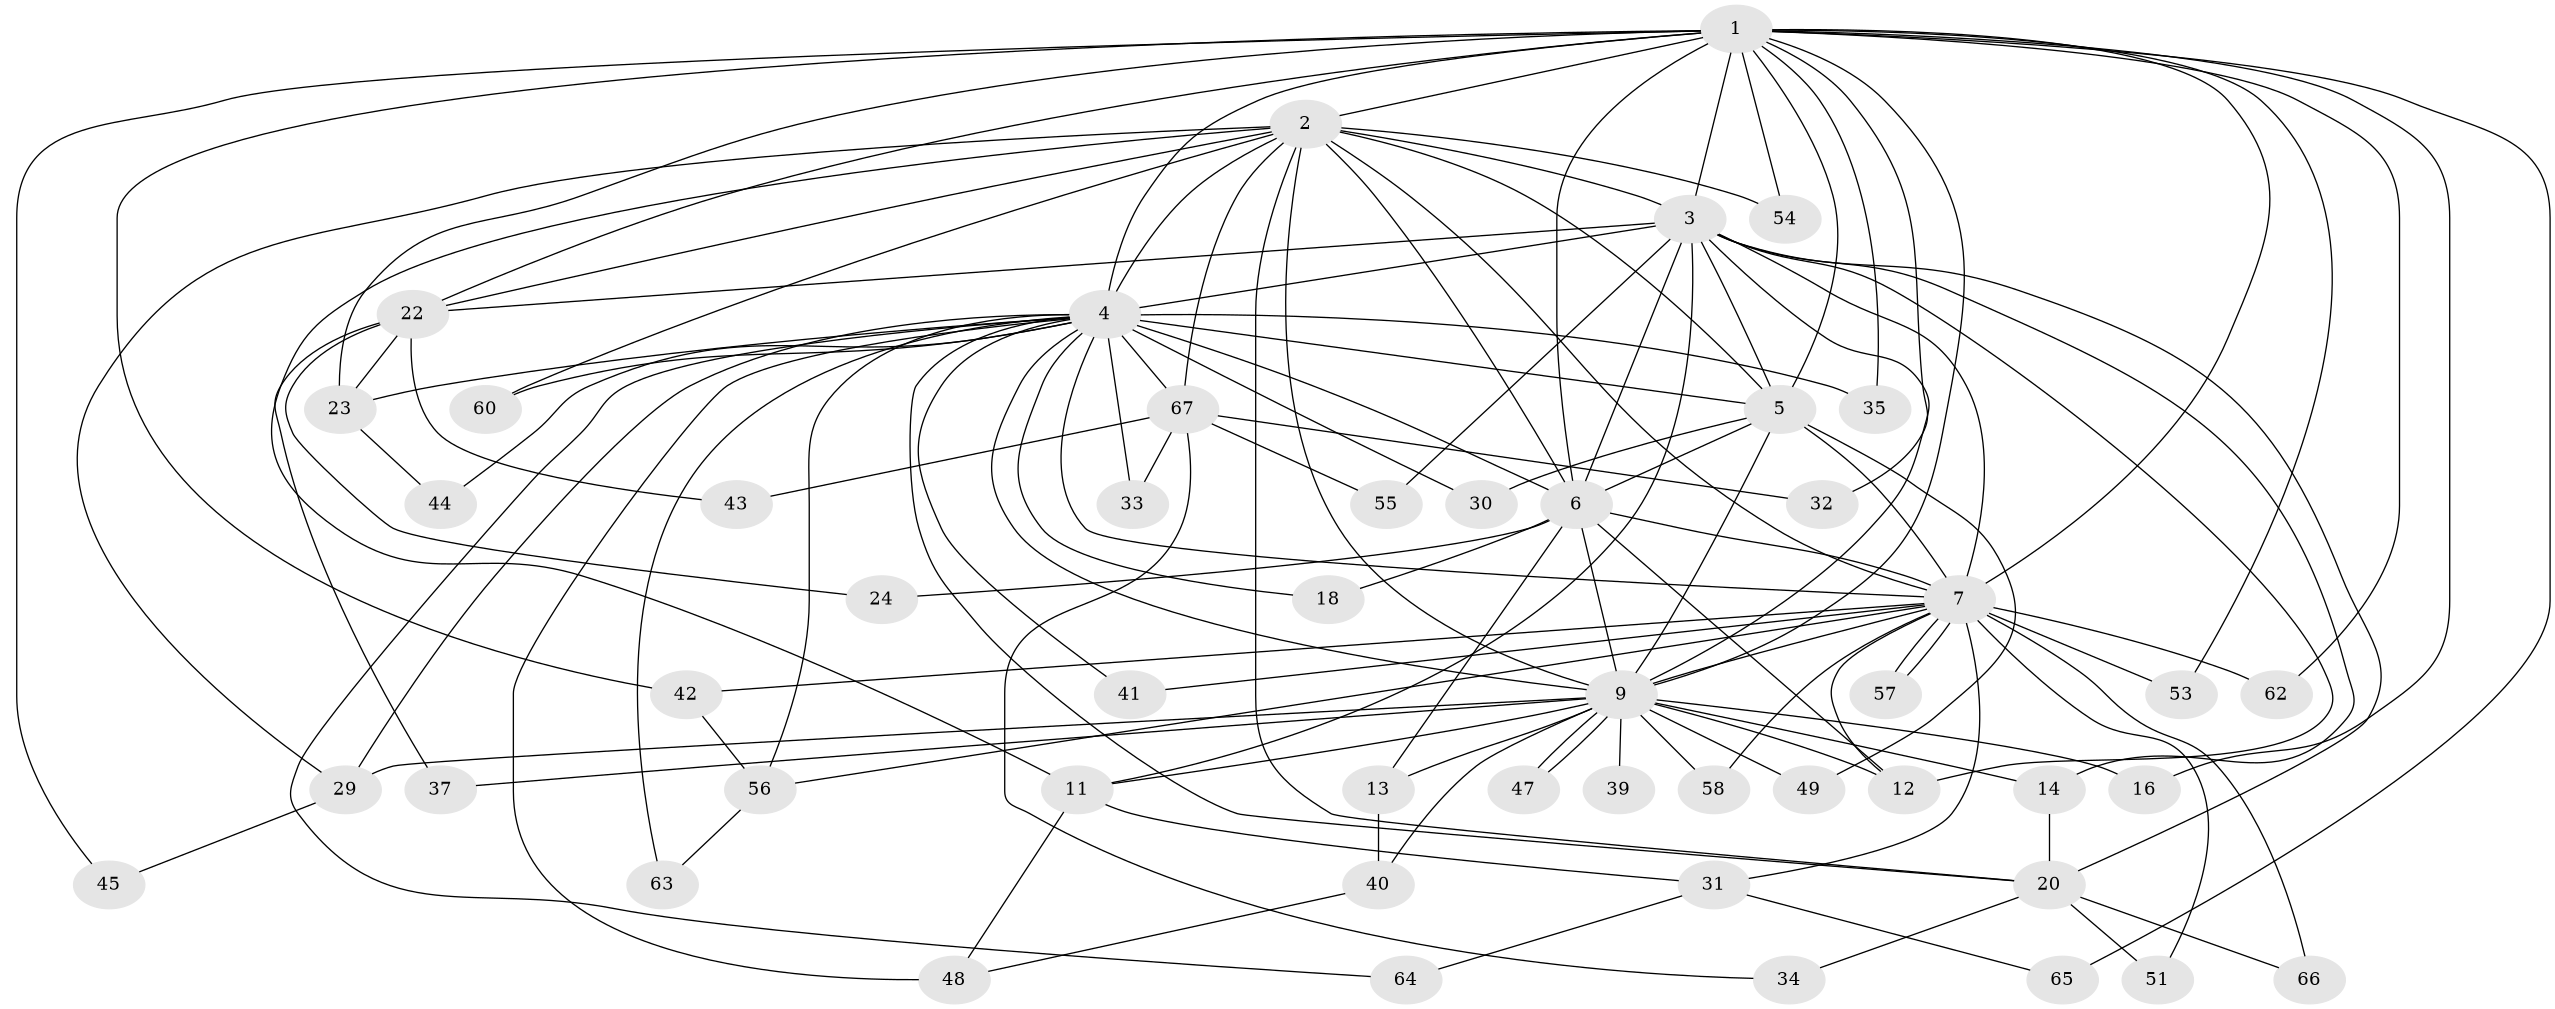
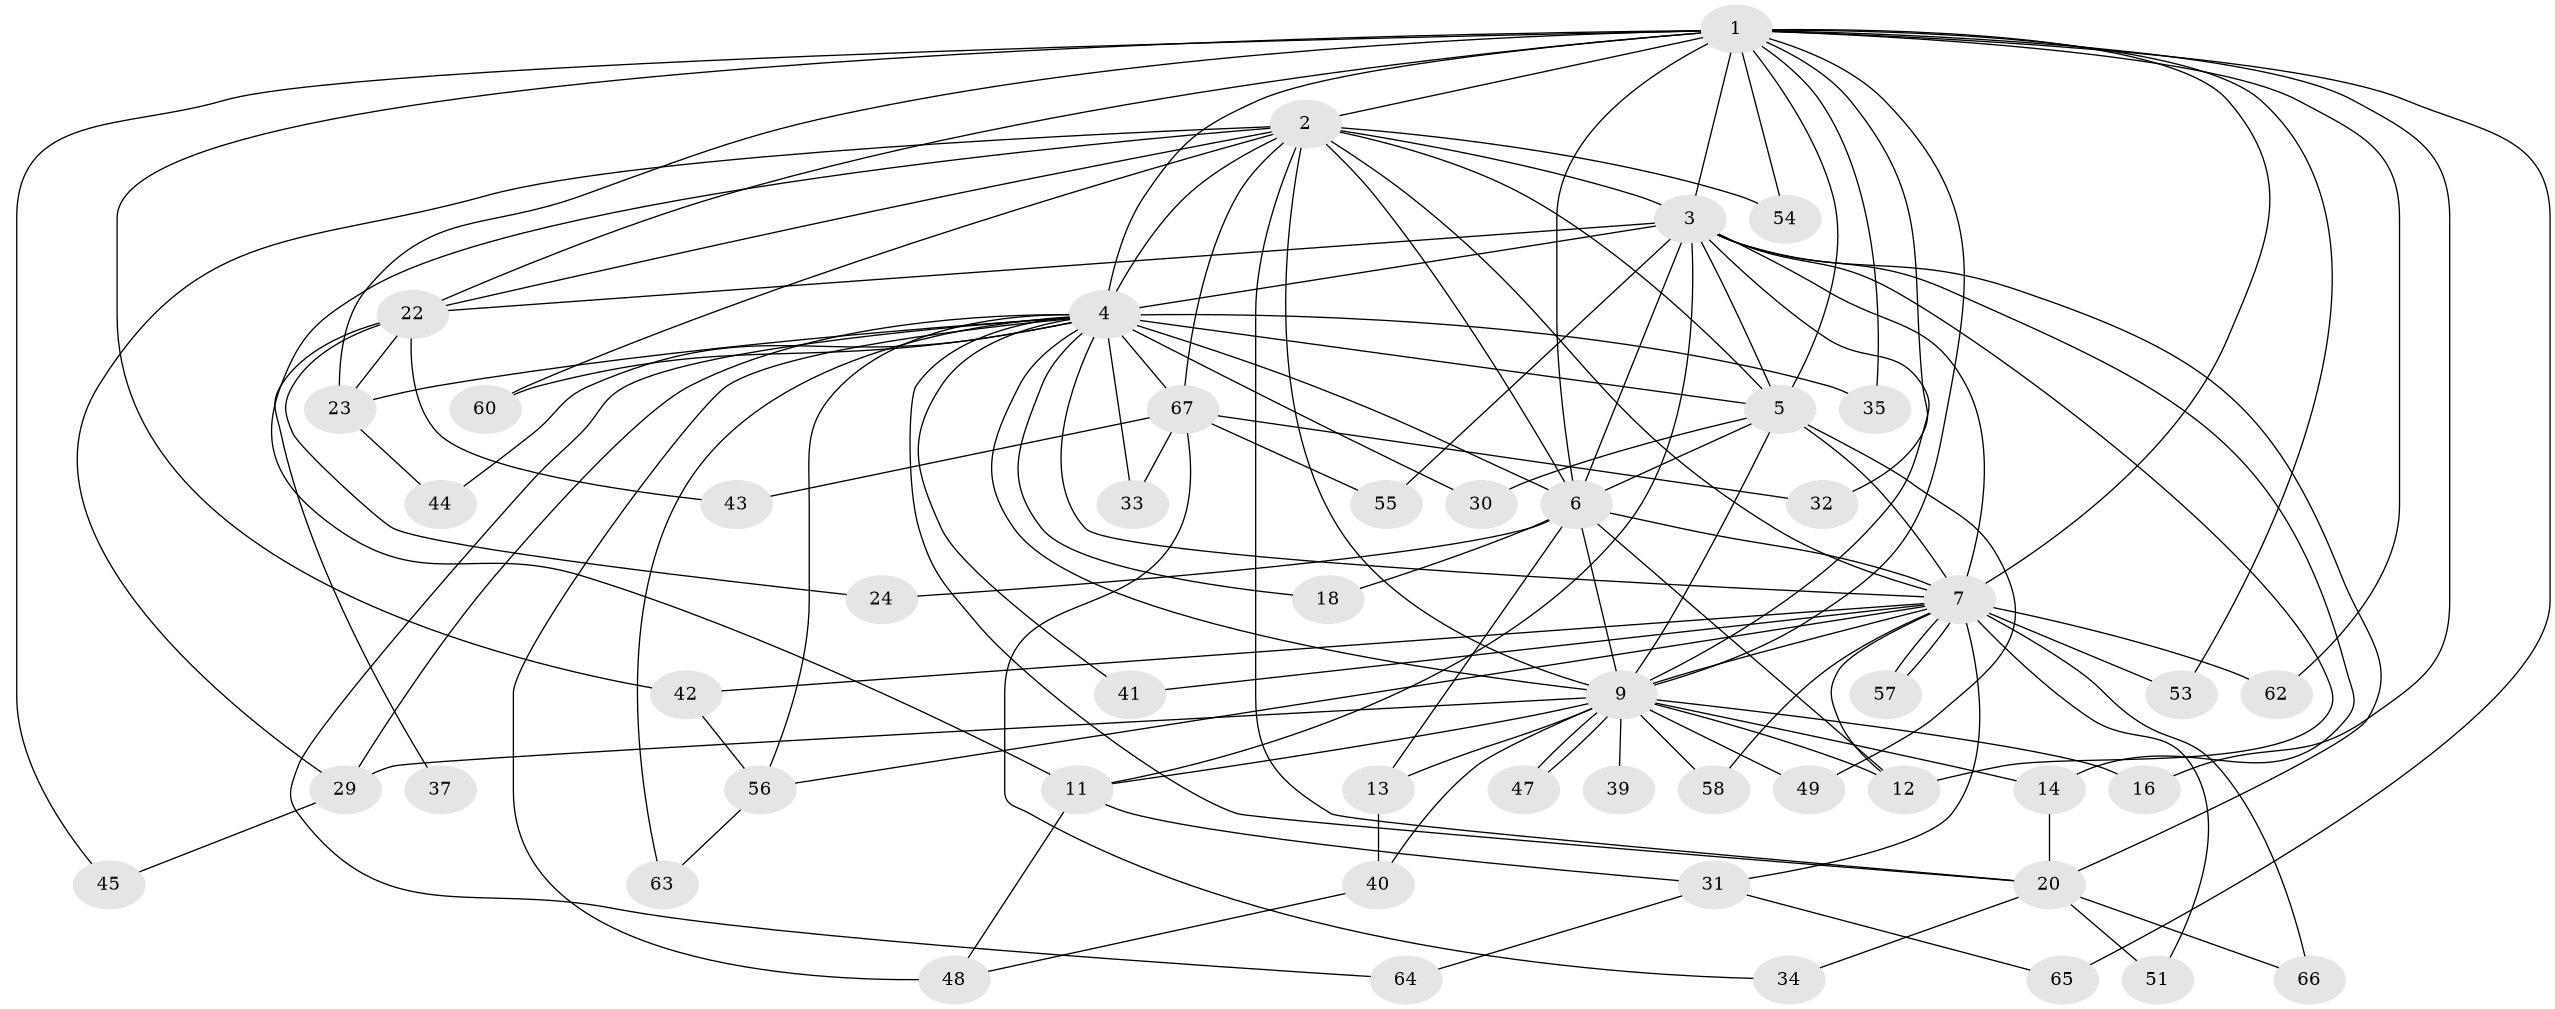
edge "9" -- "37": removed
